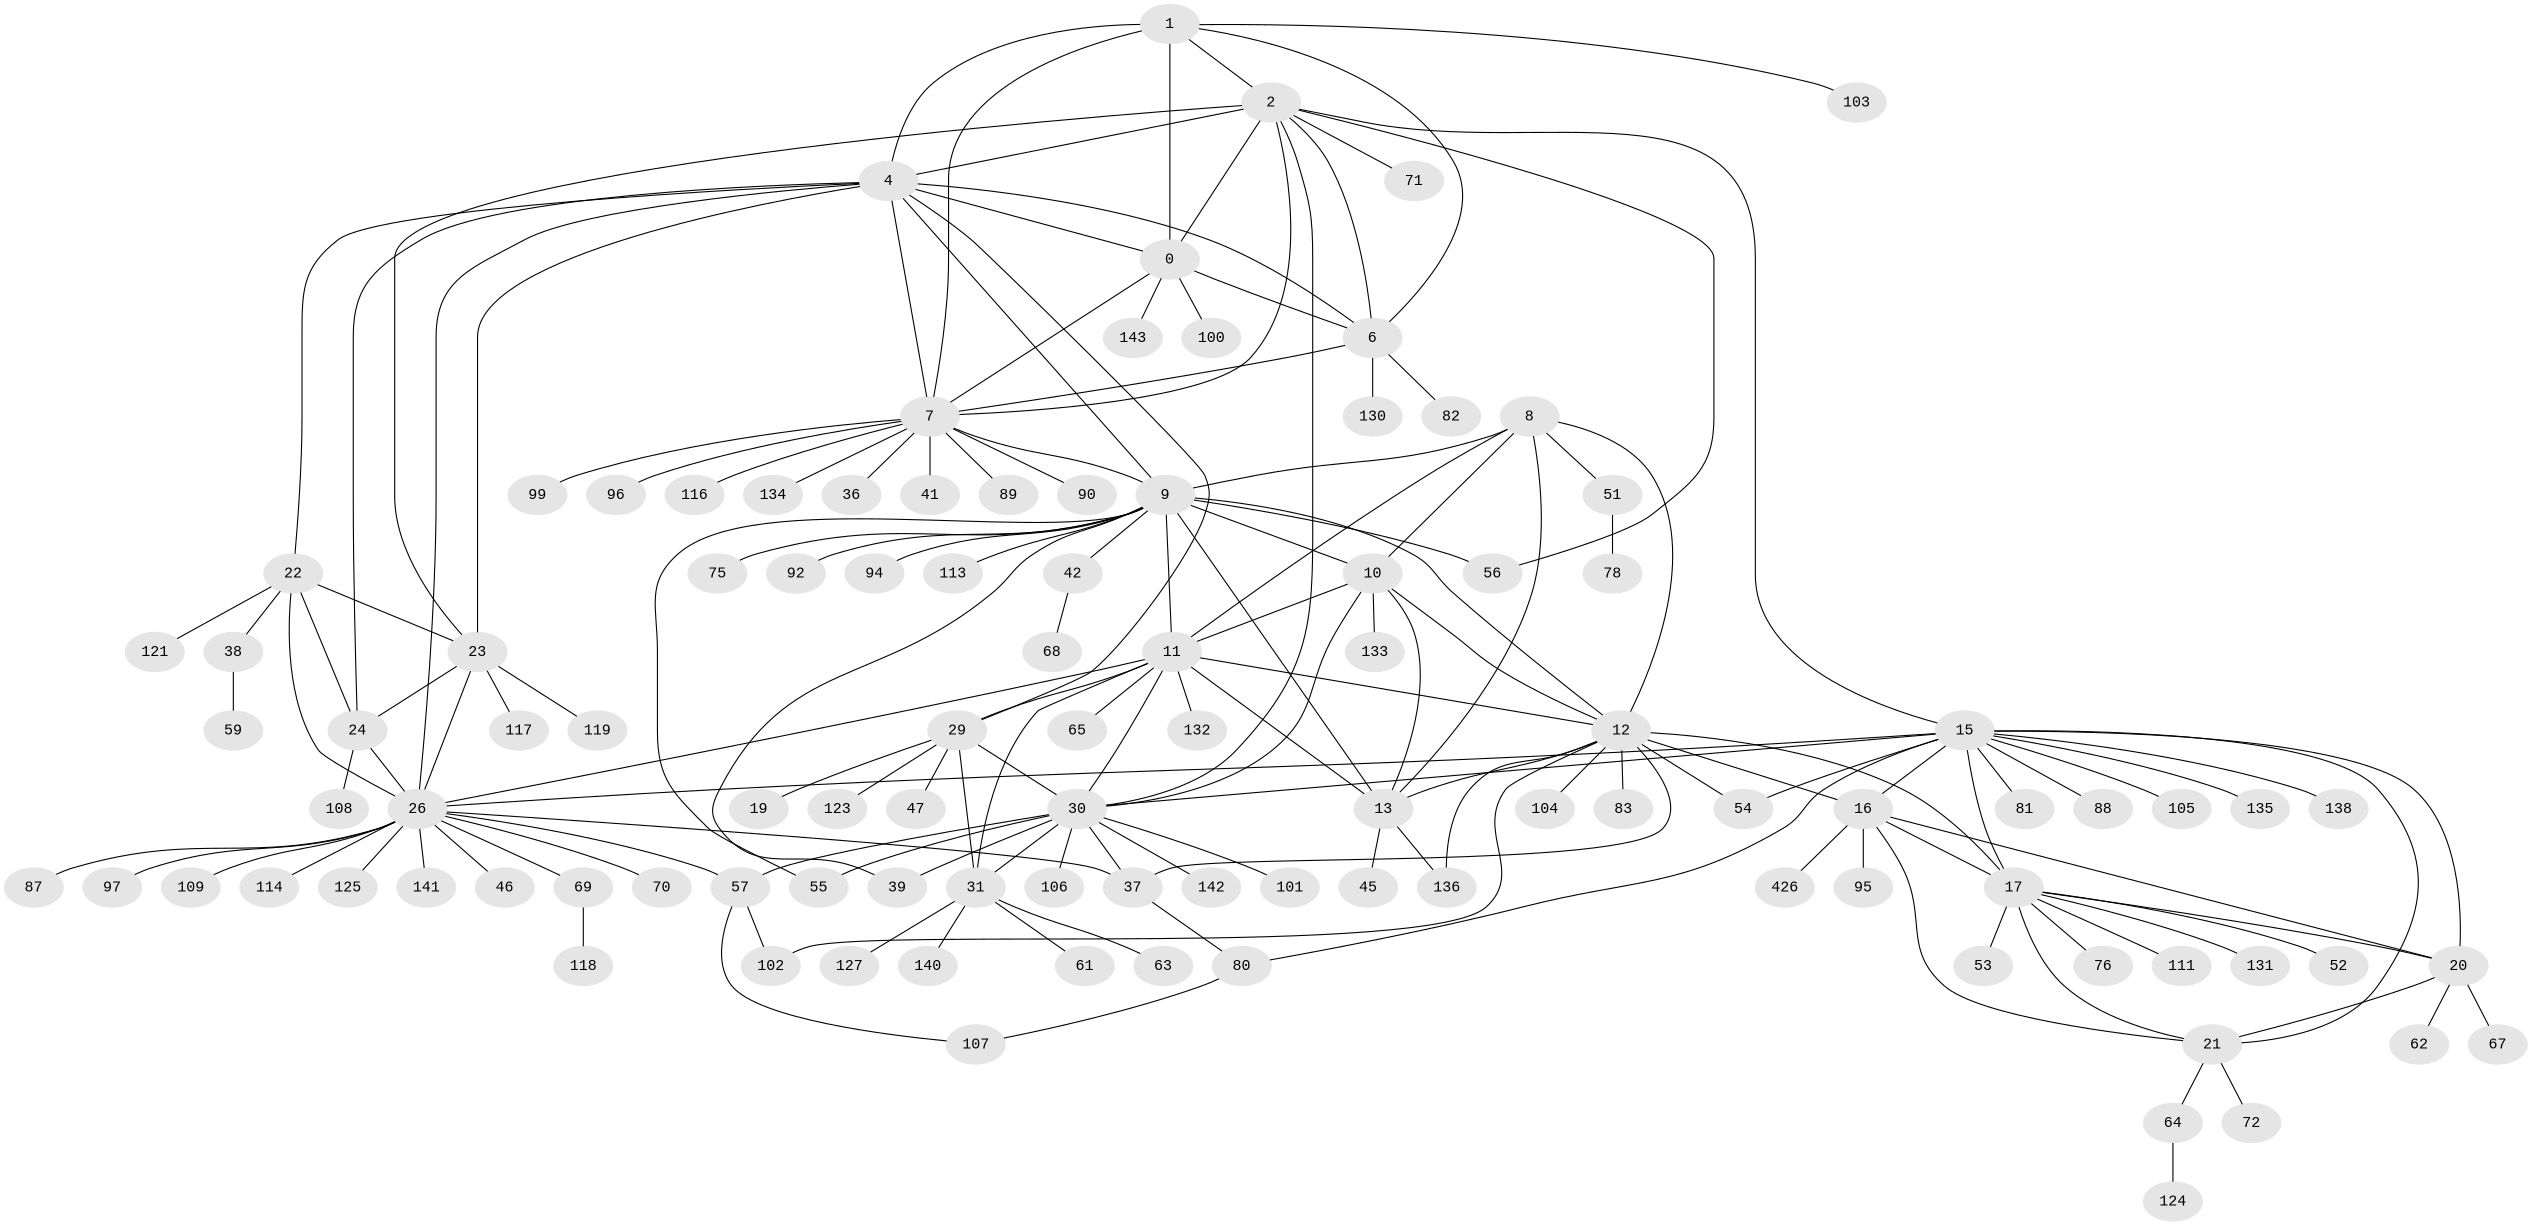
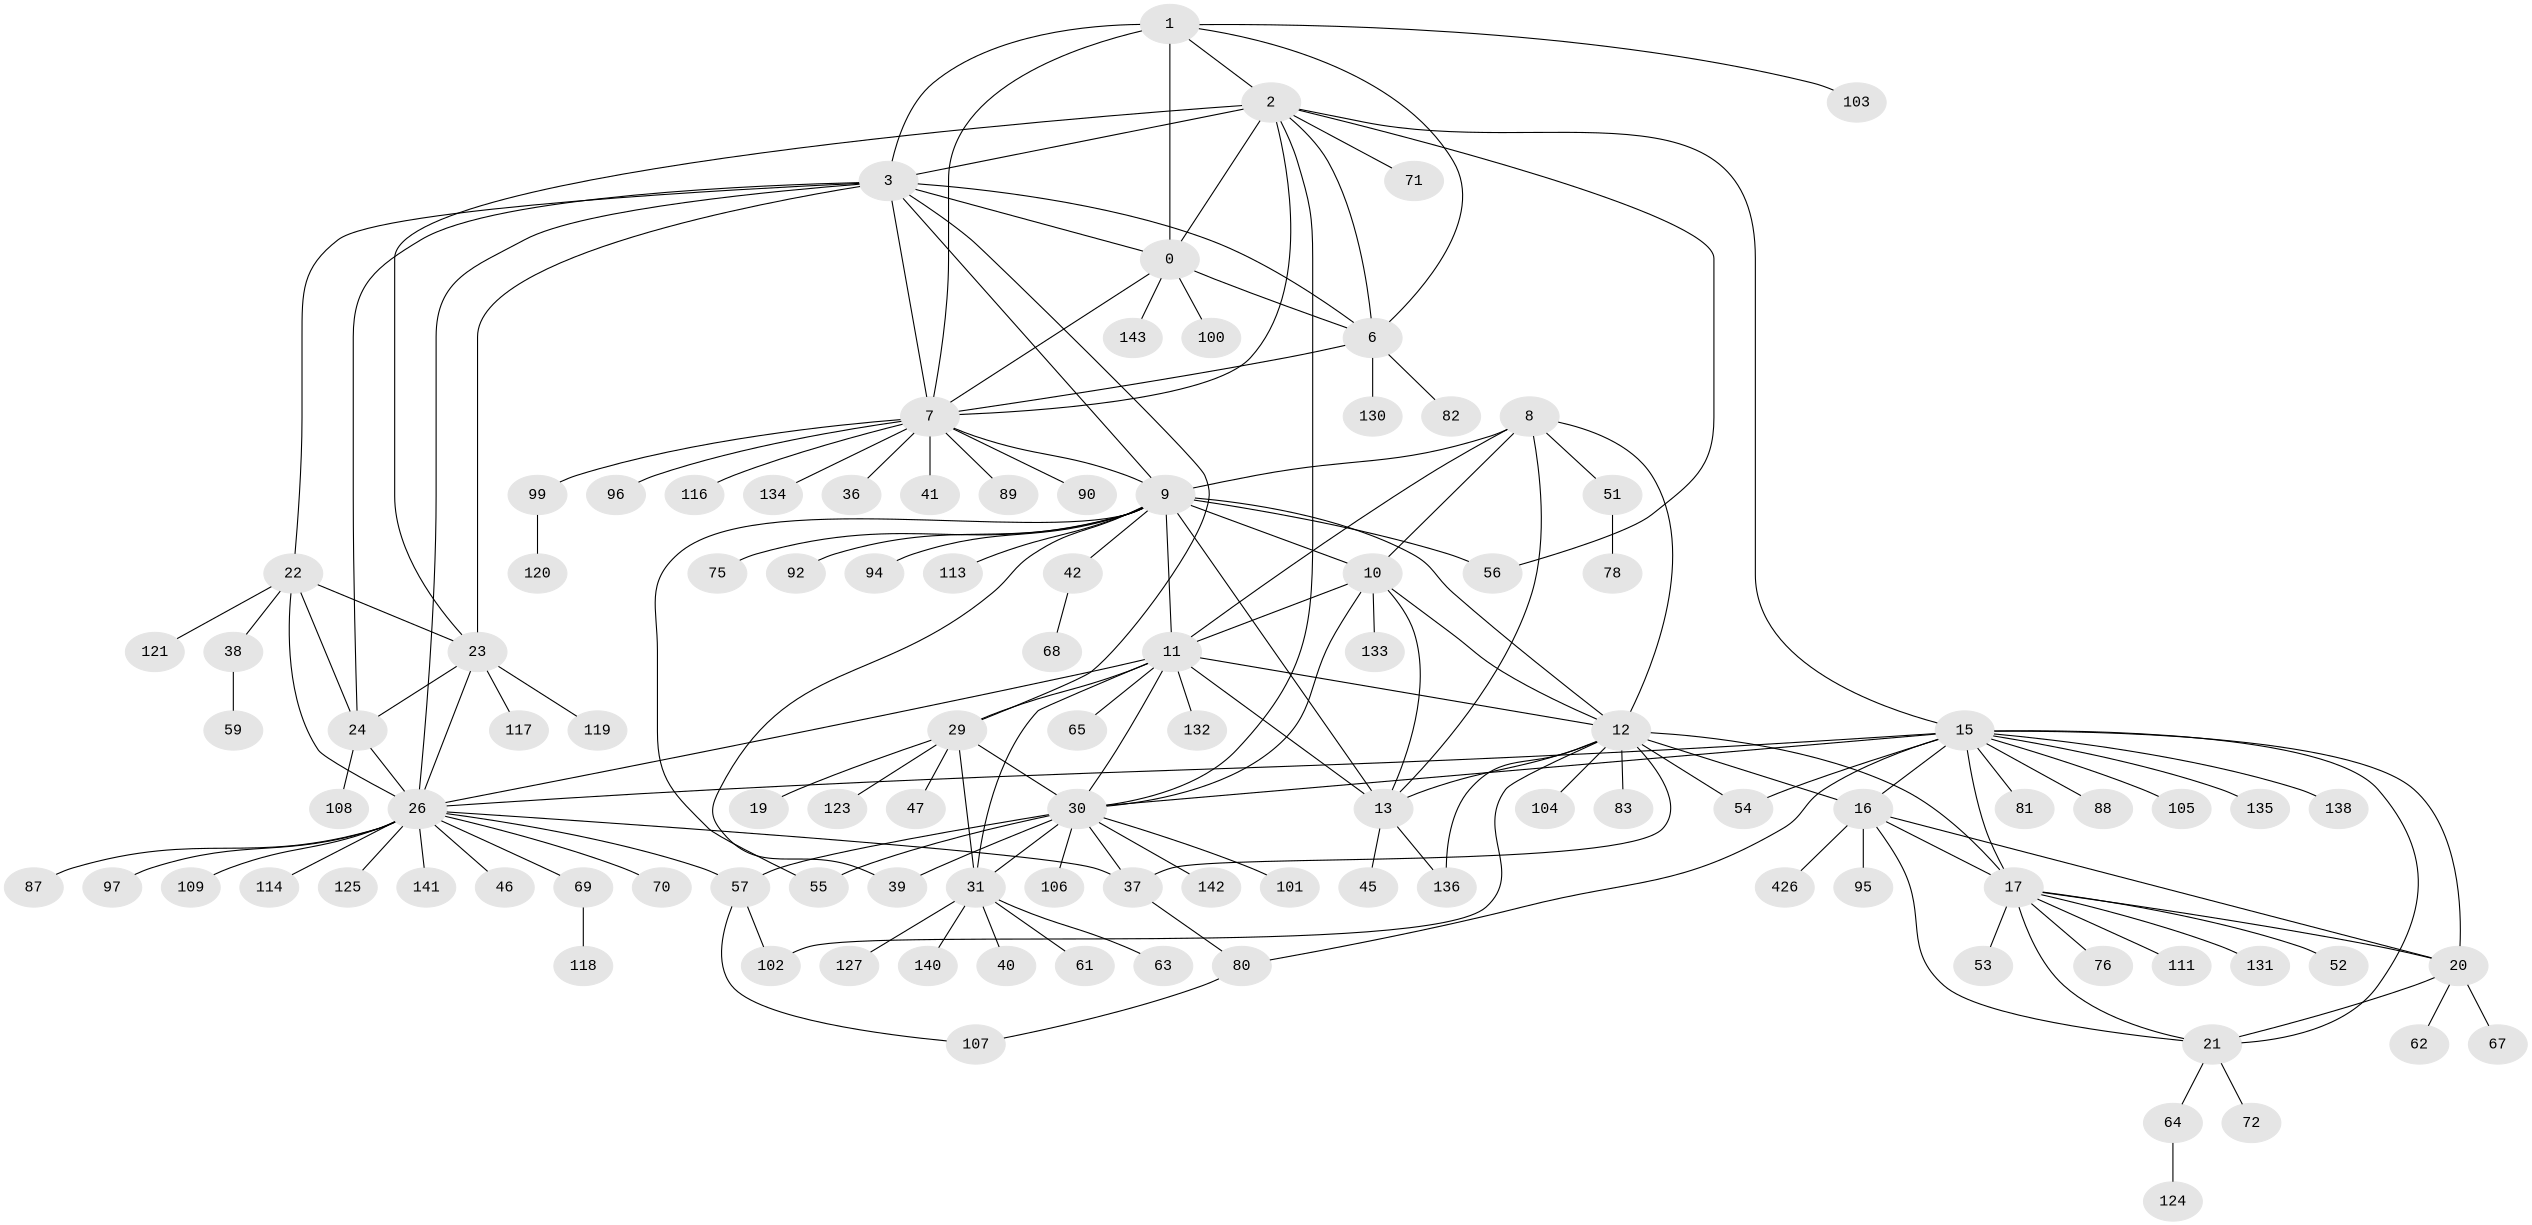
node "4": label "4" -> "3"
node "120": added
node "40": added
